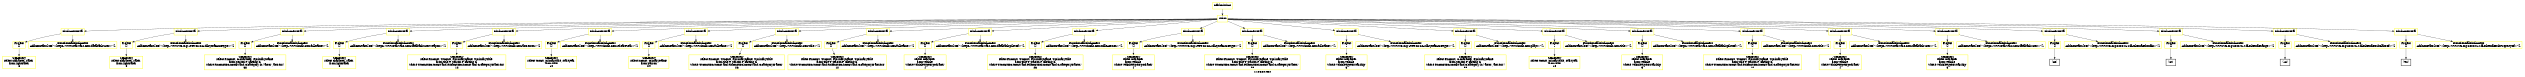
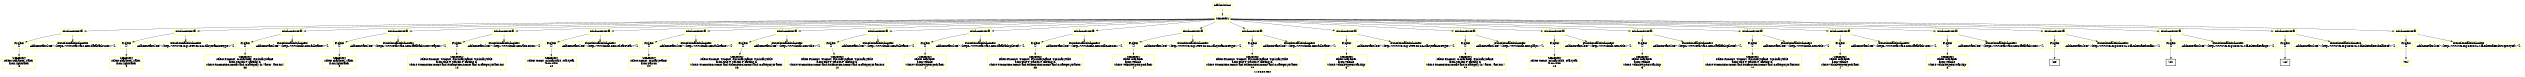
node "Union": label "Union" -> "SQLQuery"
node "(92)": color black -> yellow
